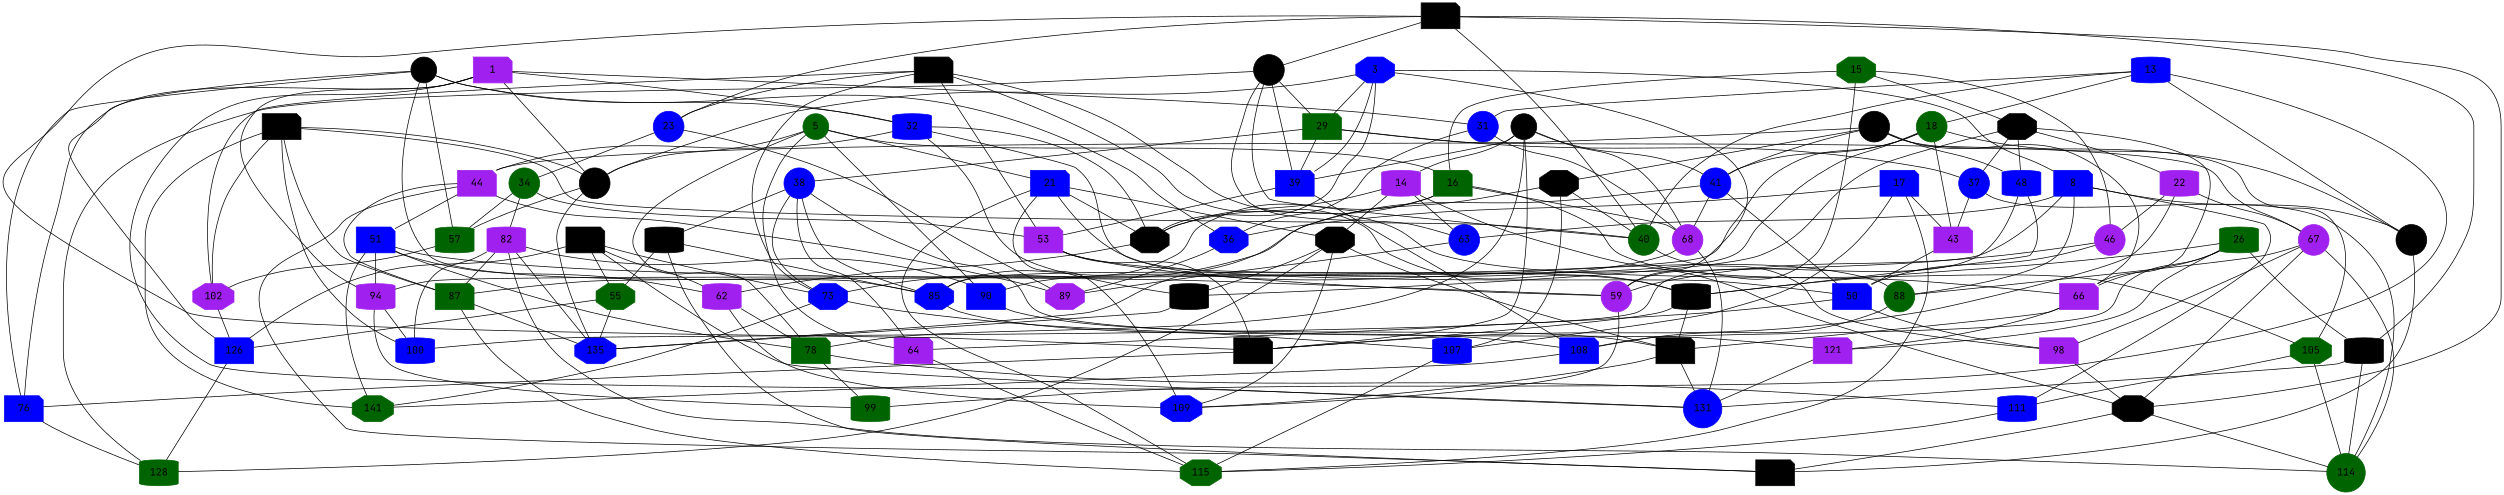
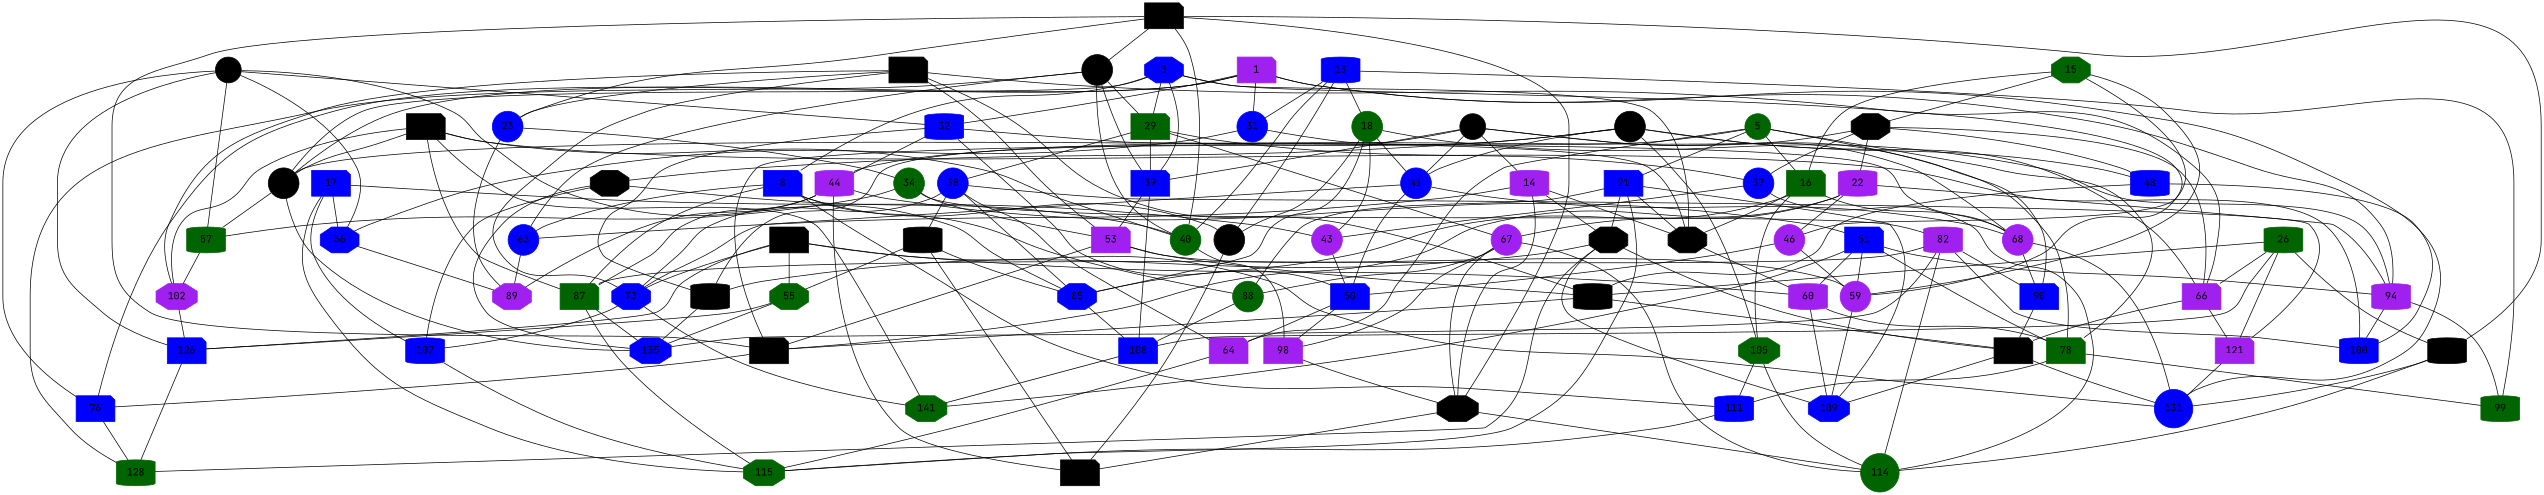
node "44": shape note -> cylinder
edge "22" -- "94": added
node "43": shape note -> circle
node "62": label "62" -> "60"
